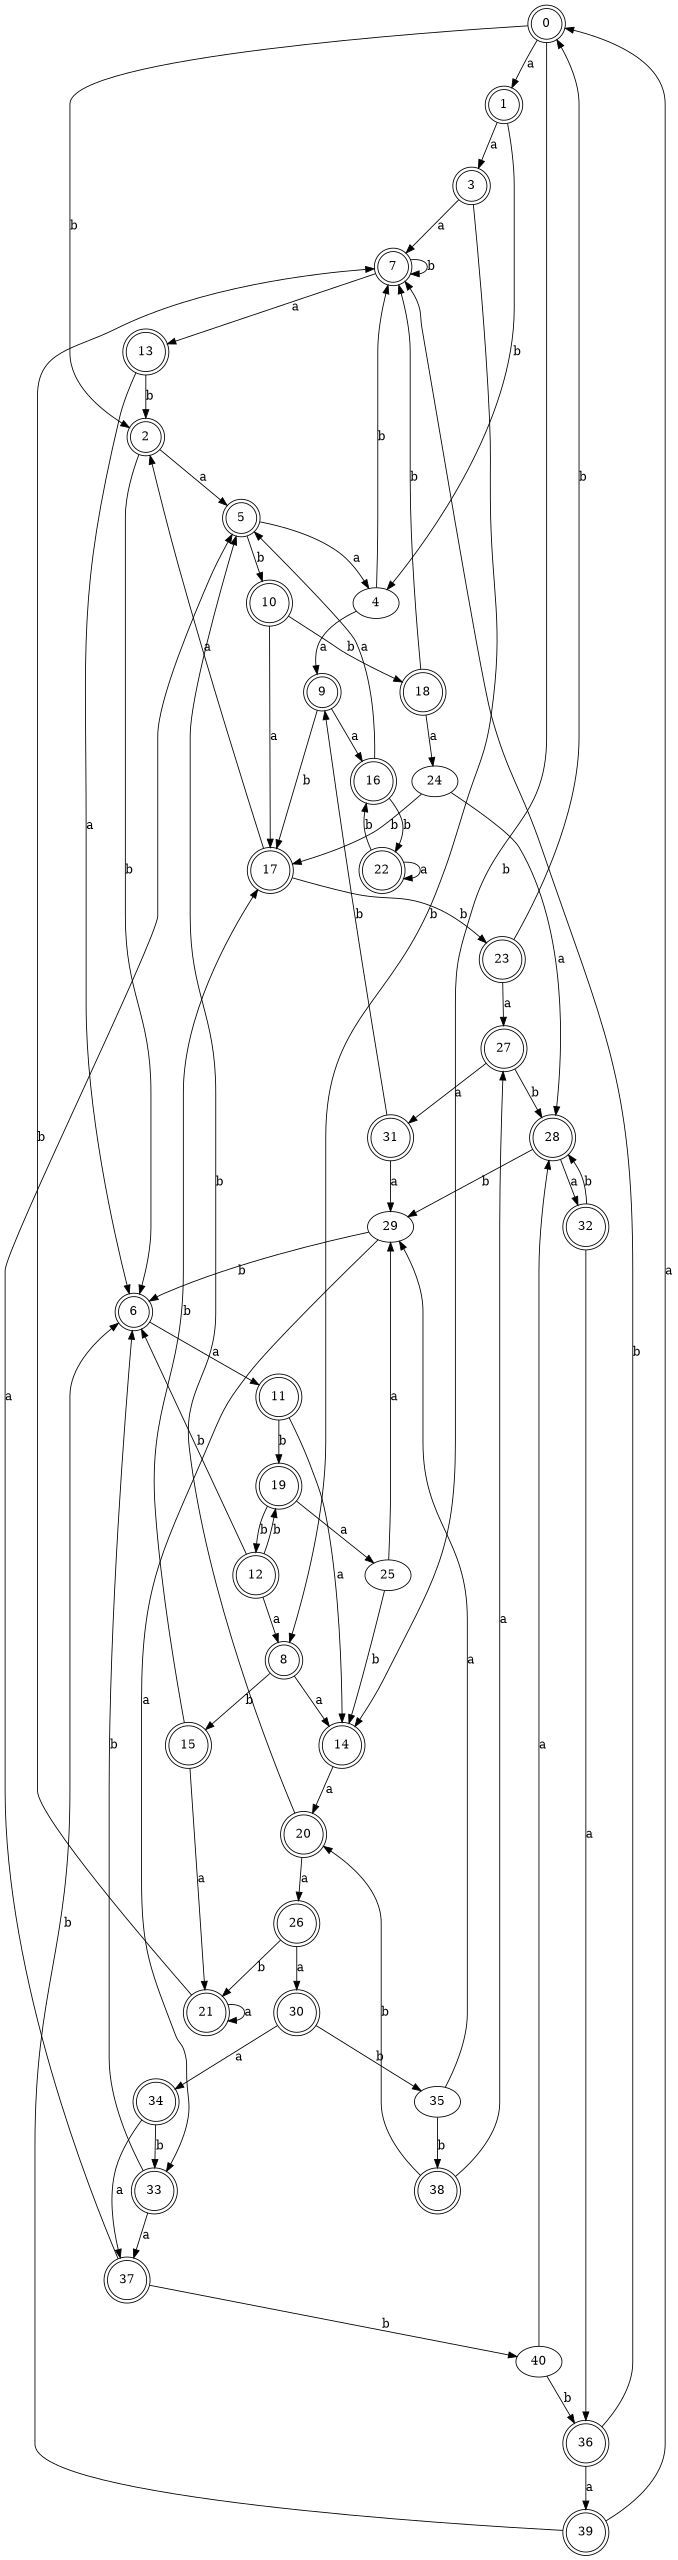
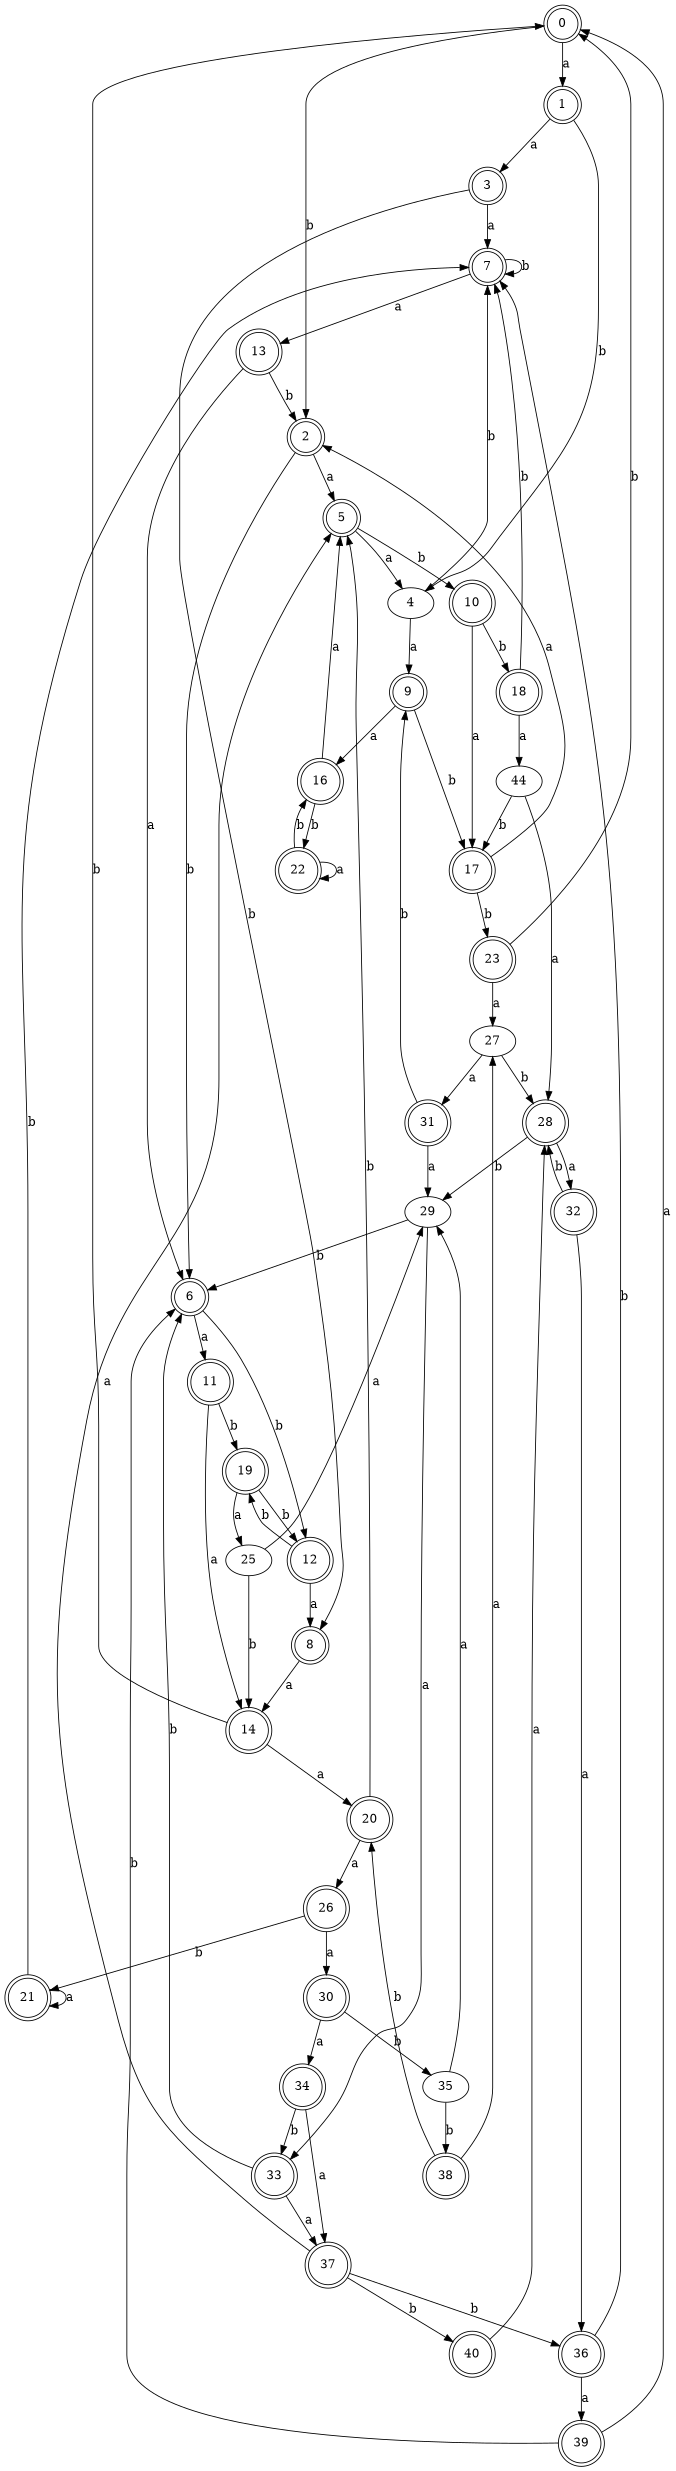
node "24": label "24" -> "44"
edge "0" -> "14": reversed
node "27": shape doublecircle -> ellipse
edge "12" -> "6": reversed
node "15": removed
node "40": shape ellipse -> doublecircle
edge "40" -> "36": now "37" -> "36"
